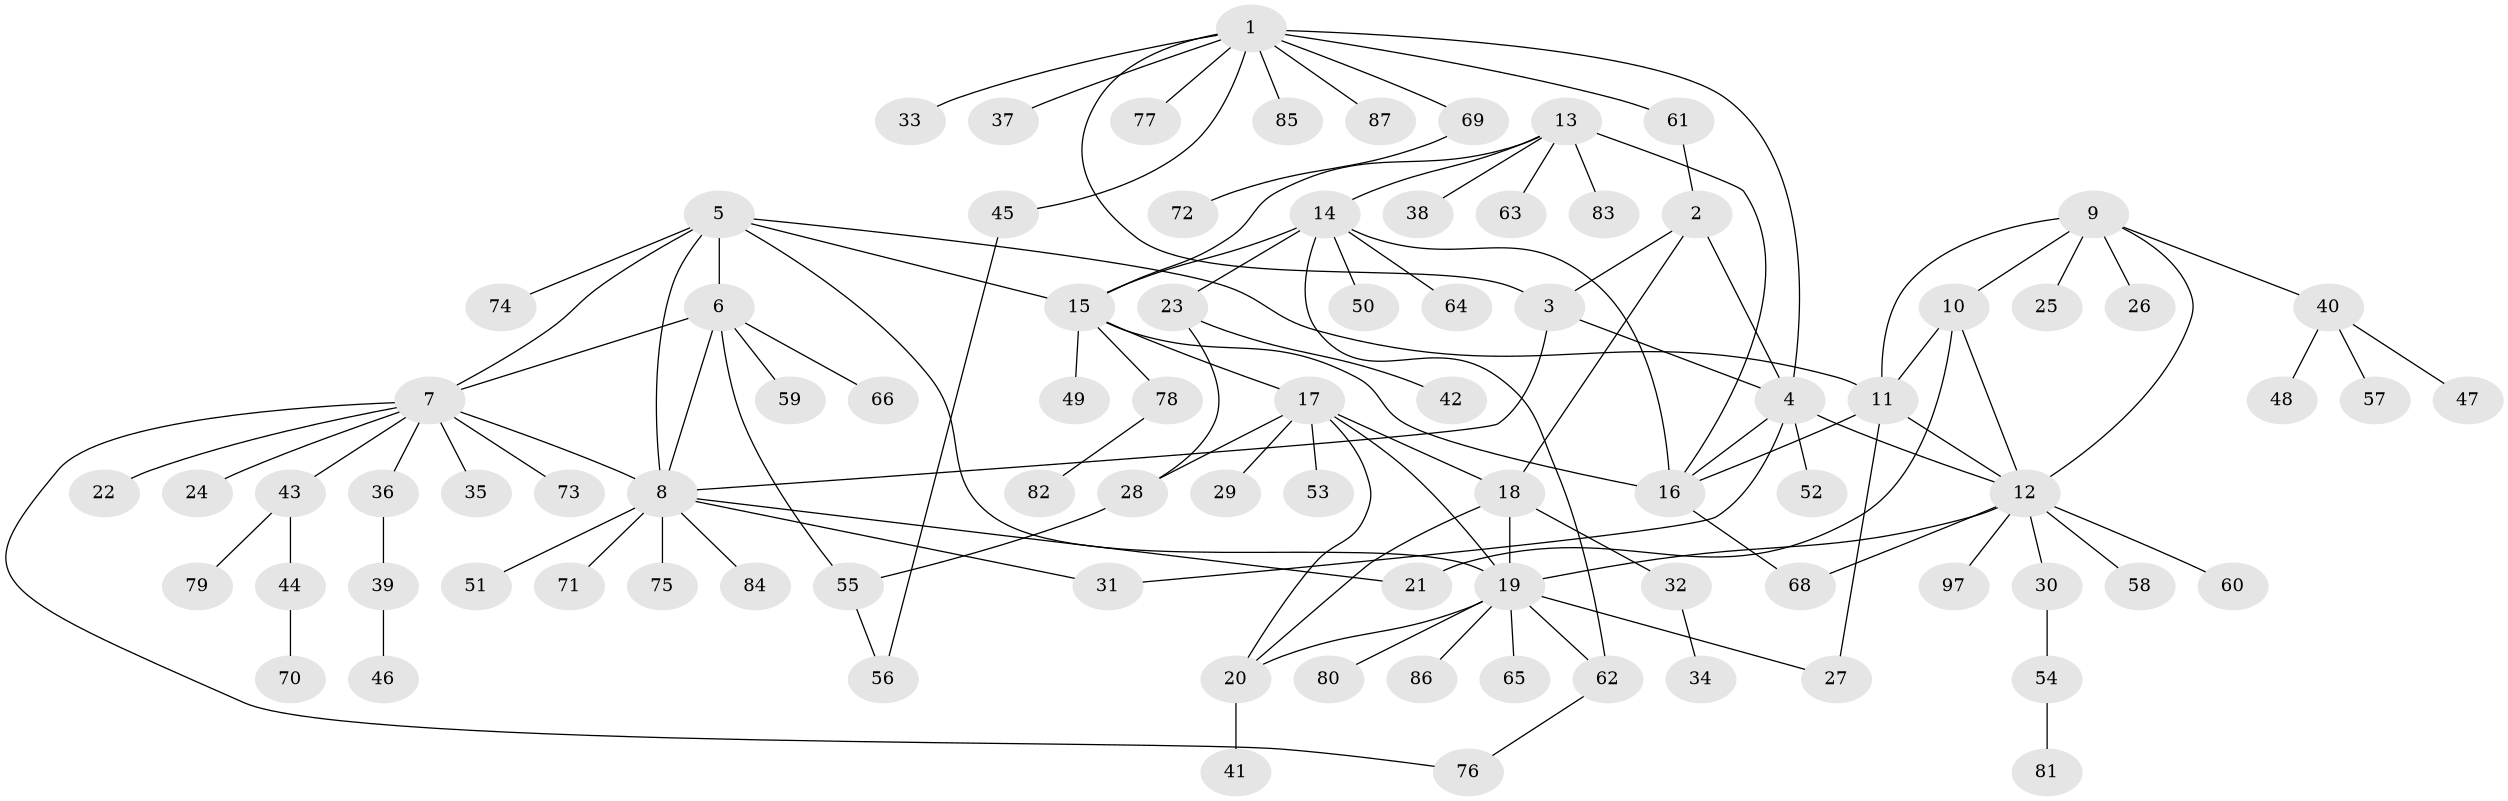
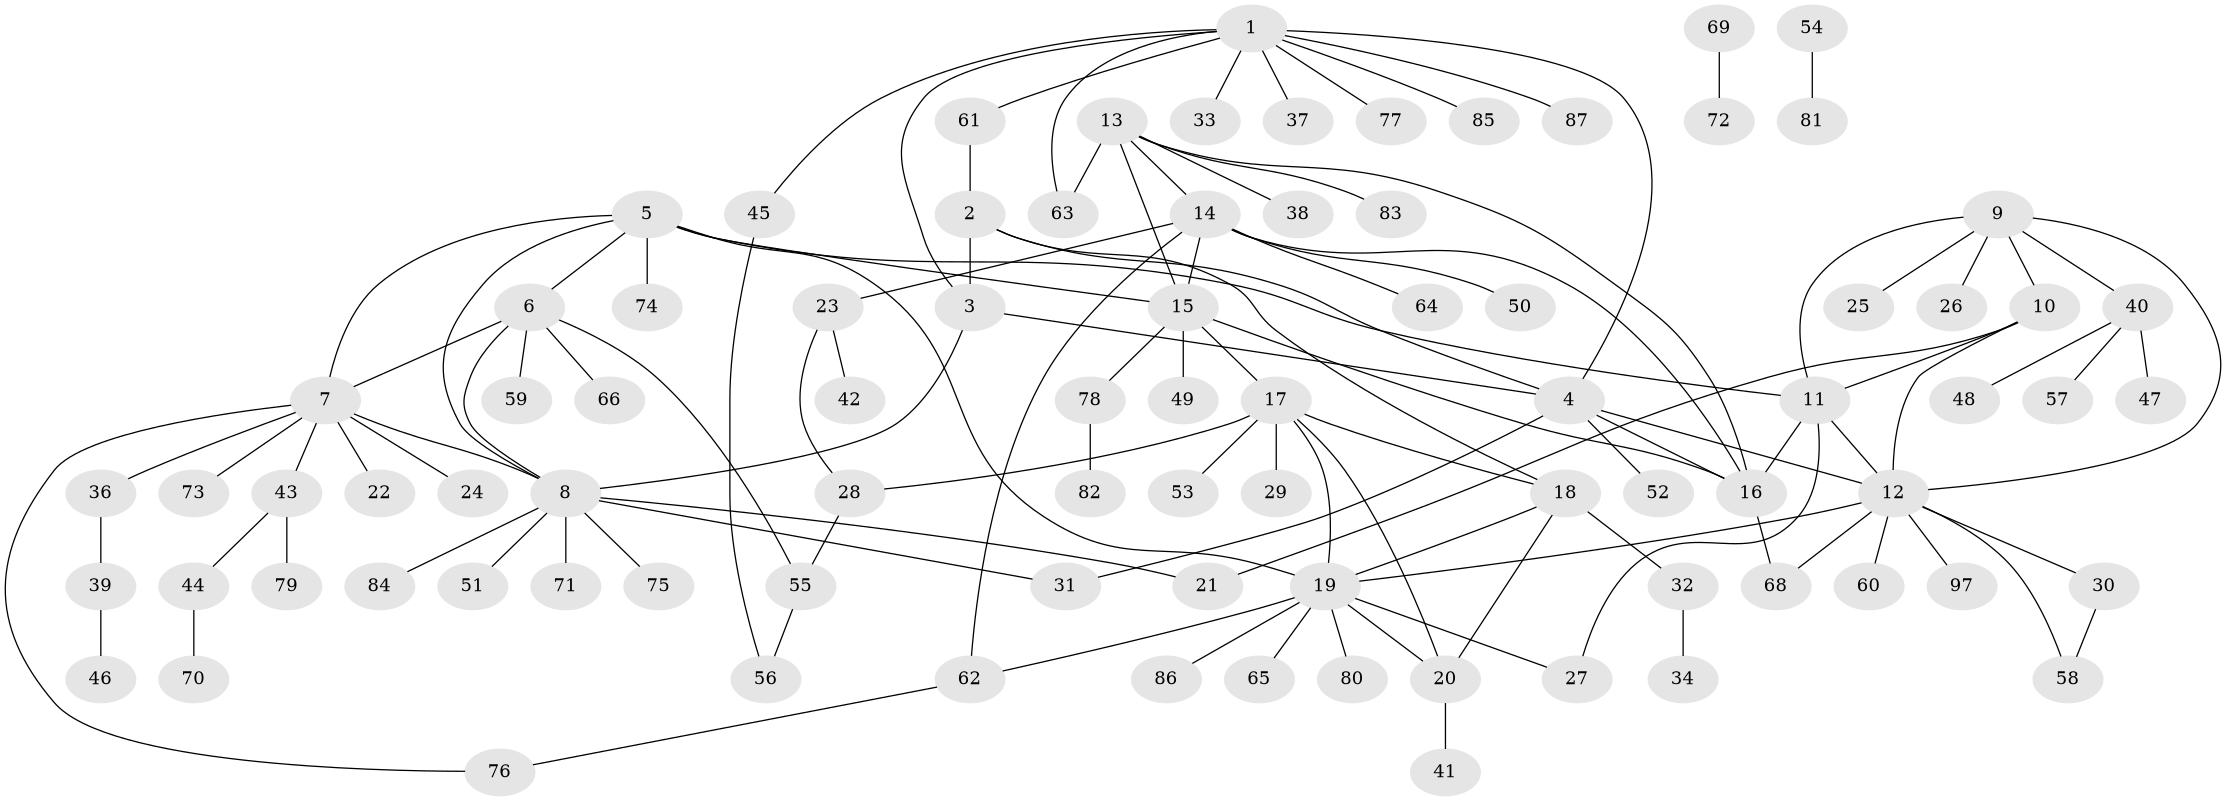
edge "1" -- "69": now "1" -- "63"
node "35": removed
edge "30" -- "54": now "30" -- "58"
